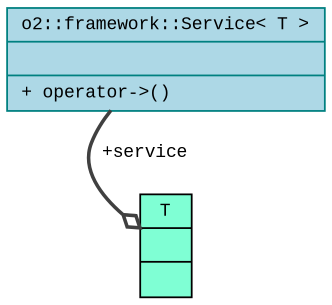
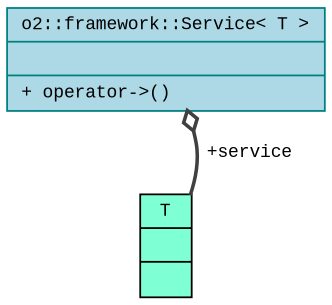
edge "o2::framework::Service< T >" -> "T": reversed
